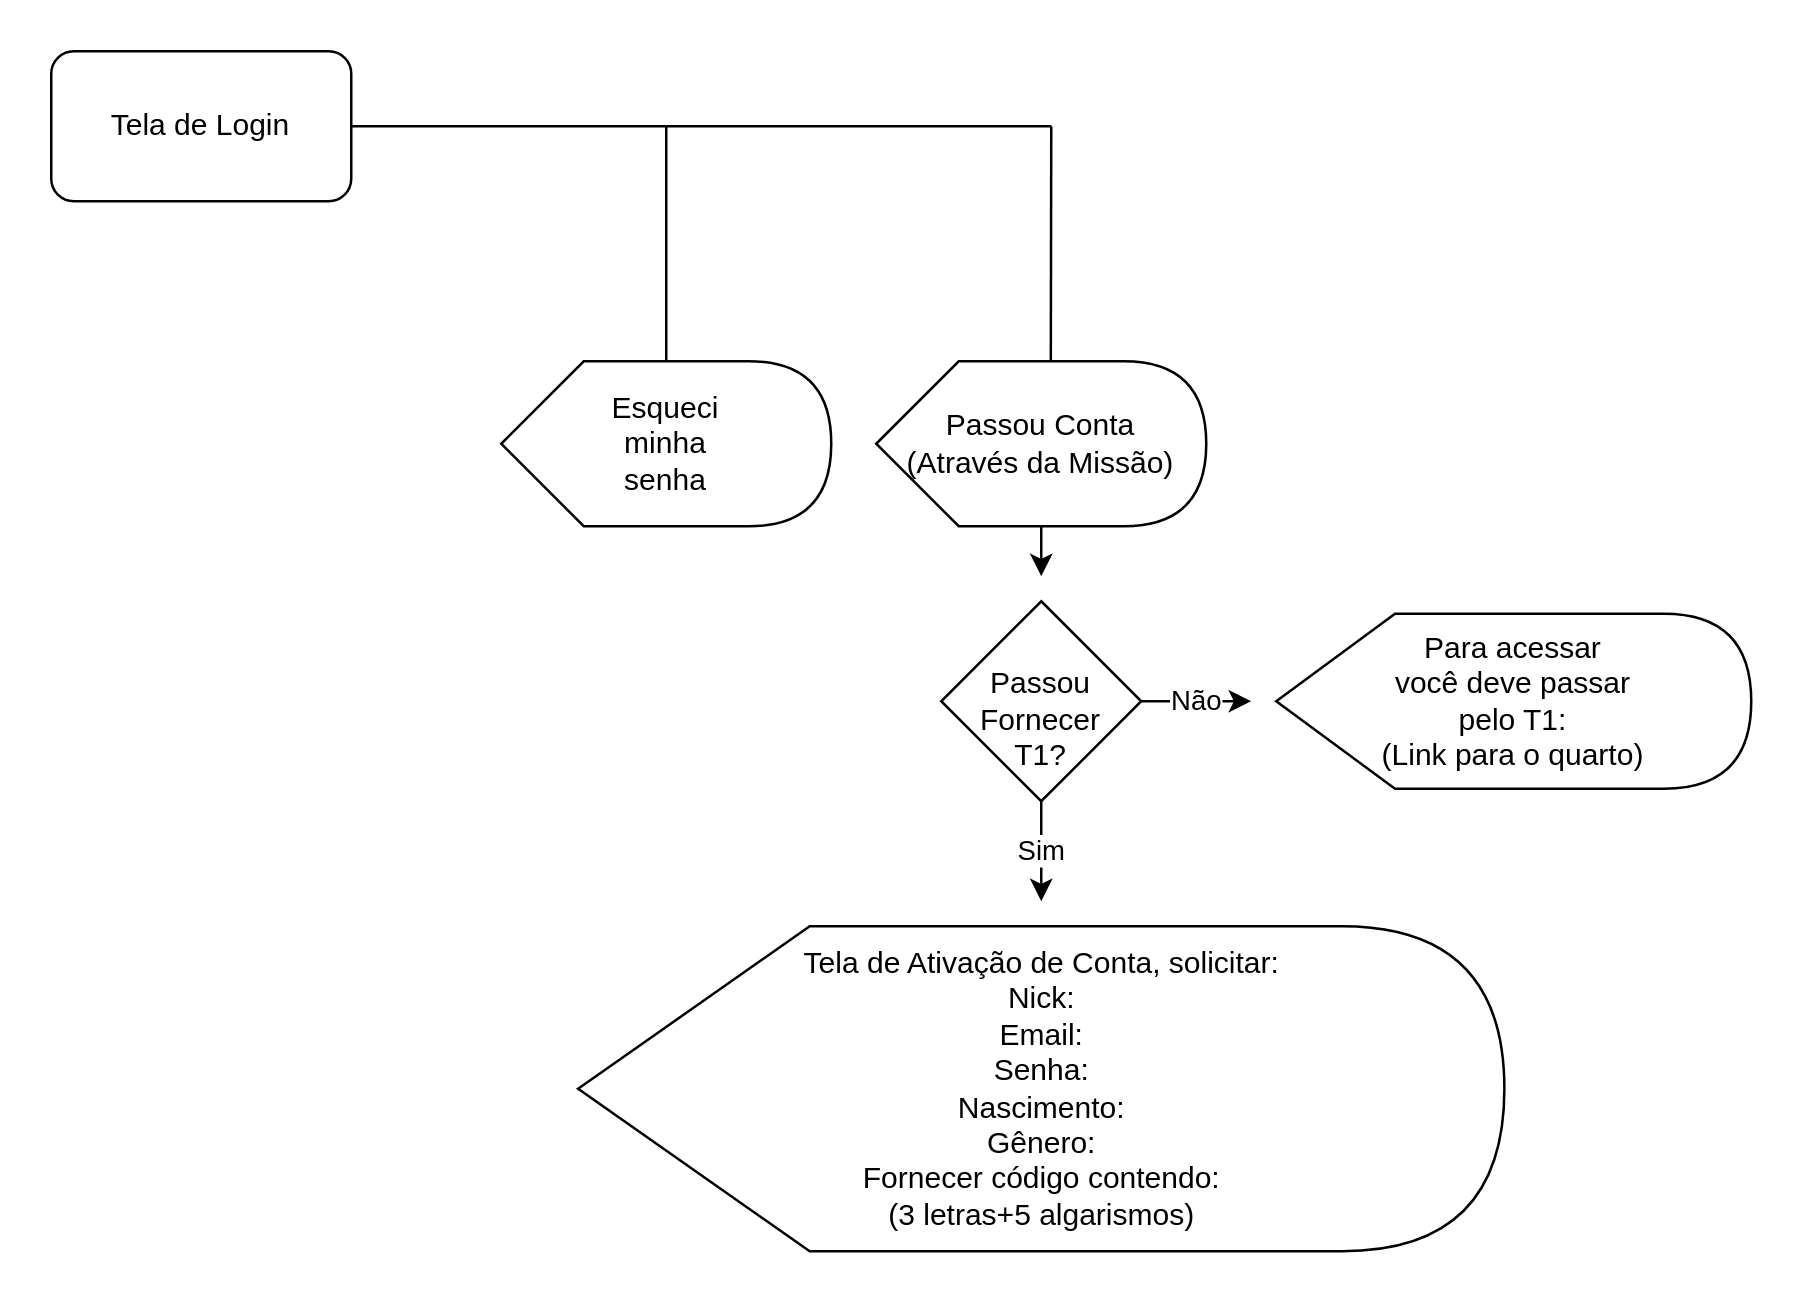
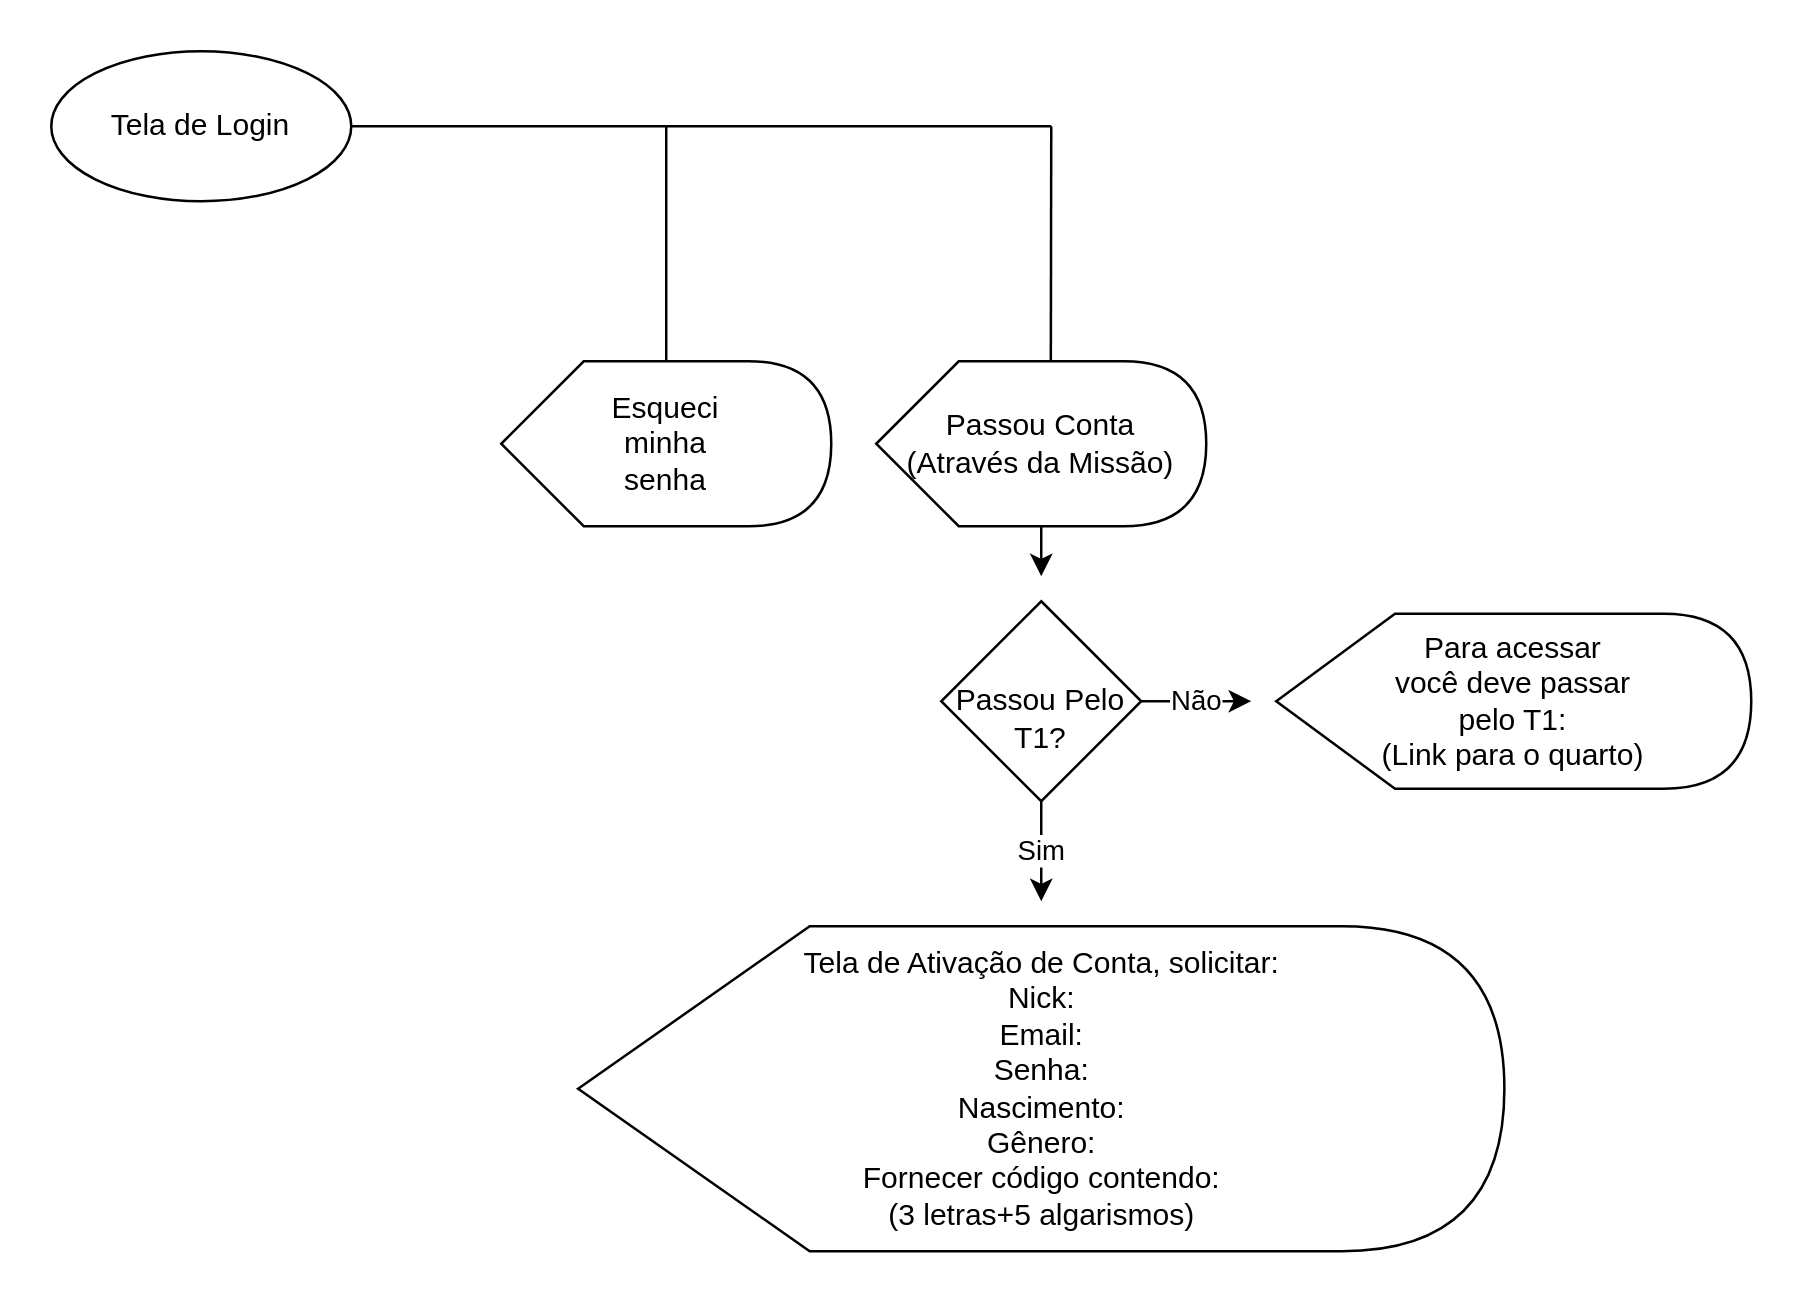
node "Tela de Login": shape rounded rectangle -> ellipse
node "Passou Fornecer T1?": label "Passou Fornecer T1?" -> "Passou Pelo T1?"
